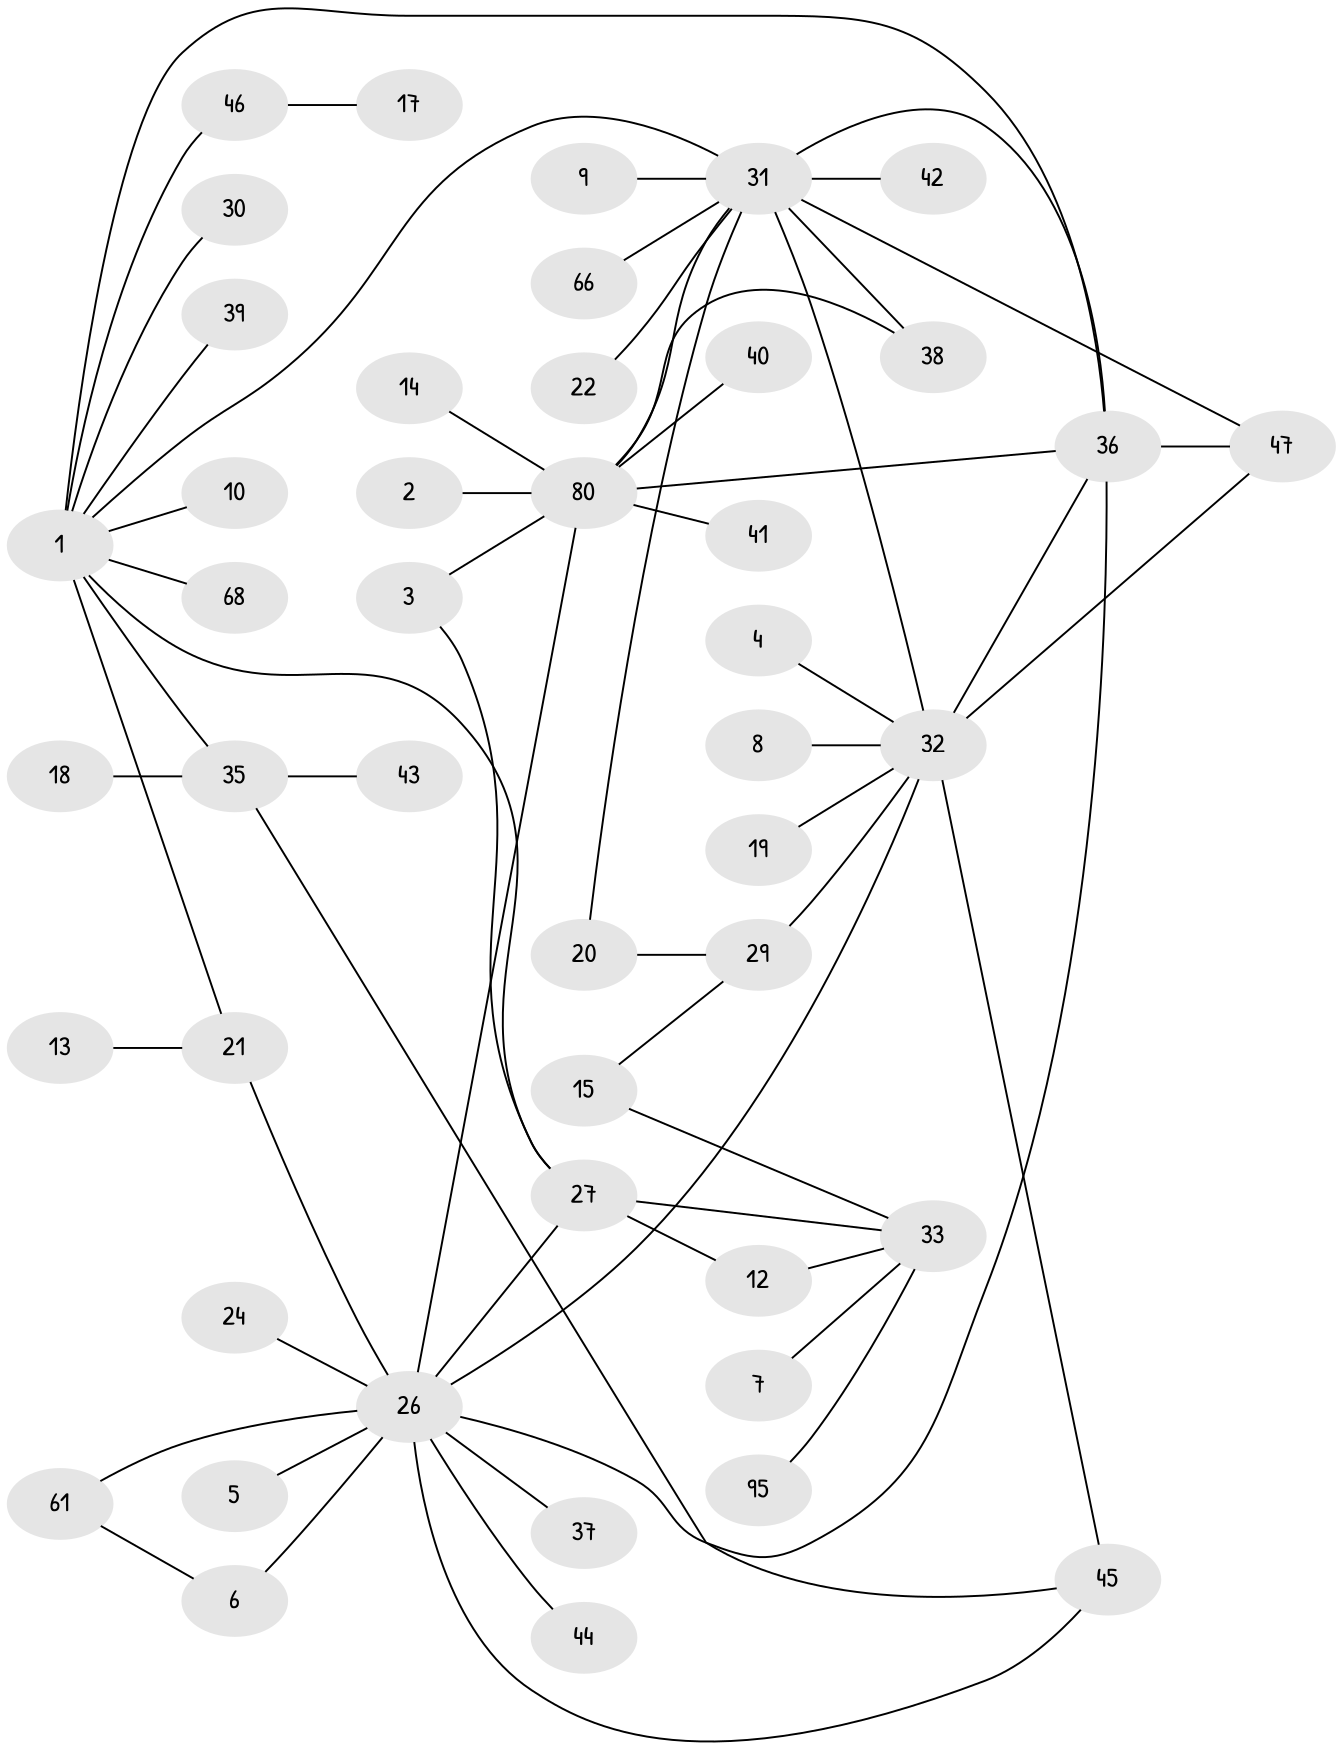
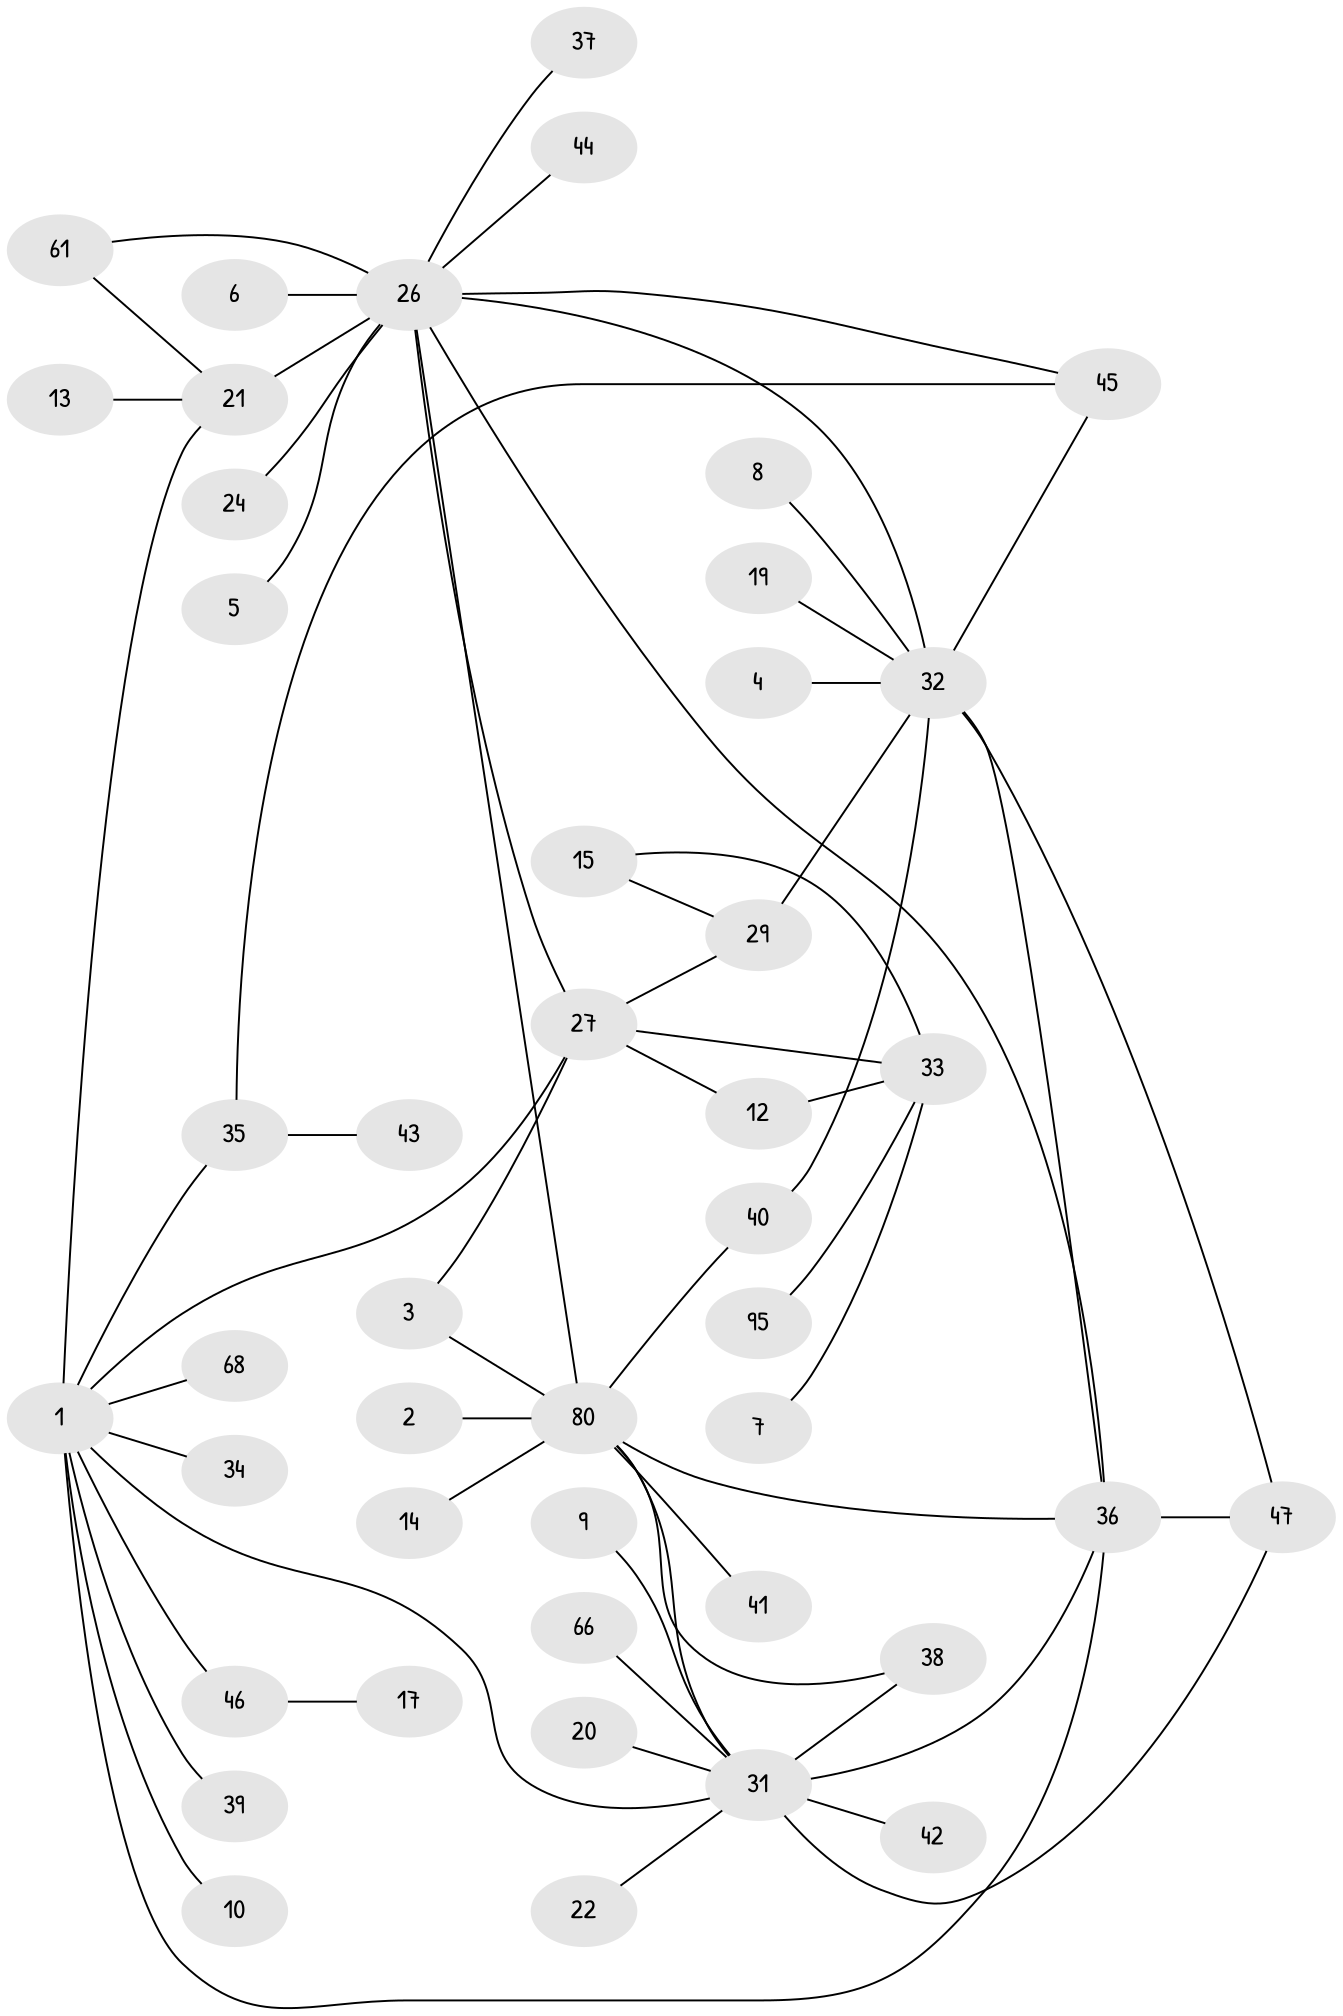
node "30": label "30" -> "34"
edge "31" -- "32": now "40" -- "32"
node "18": removed
edge "20" -- "29": now "27" -- "29"
edge "61" -- "6": now "61" -- "21"
